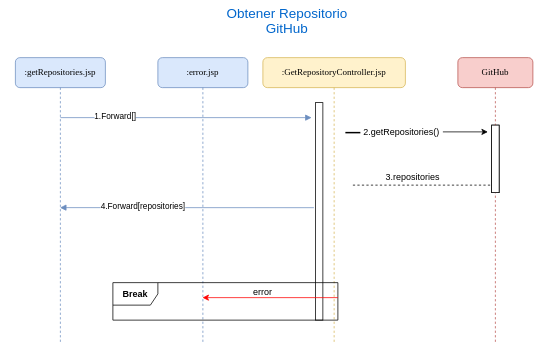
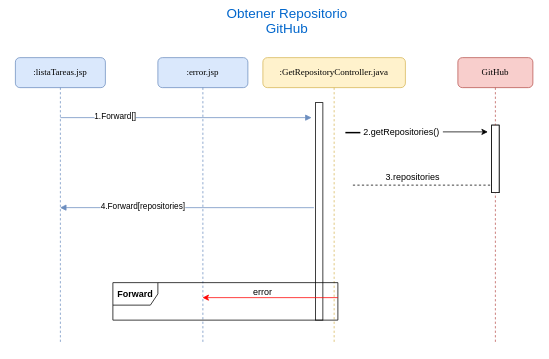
node ":getRepositories.jsp": label ":getRepositories.jsp" -> ":listaTareas.jsp"
node ":GetRepositoryController.jsp": label ":GetRepositoryController.jsp" -> ":GetRepositoryController.java"
node "Break": label "Break" -> "Forward"
